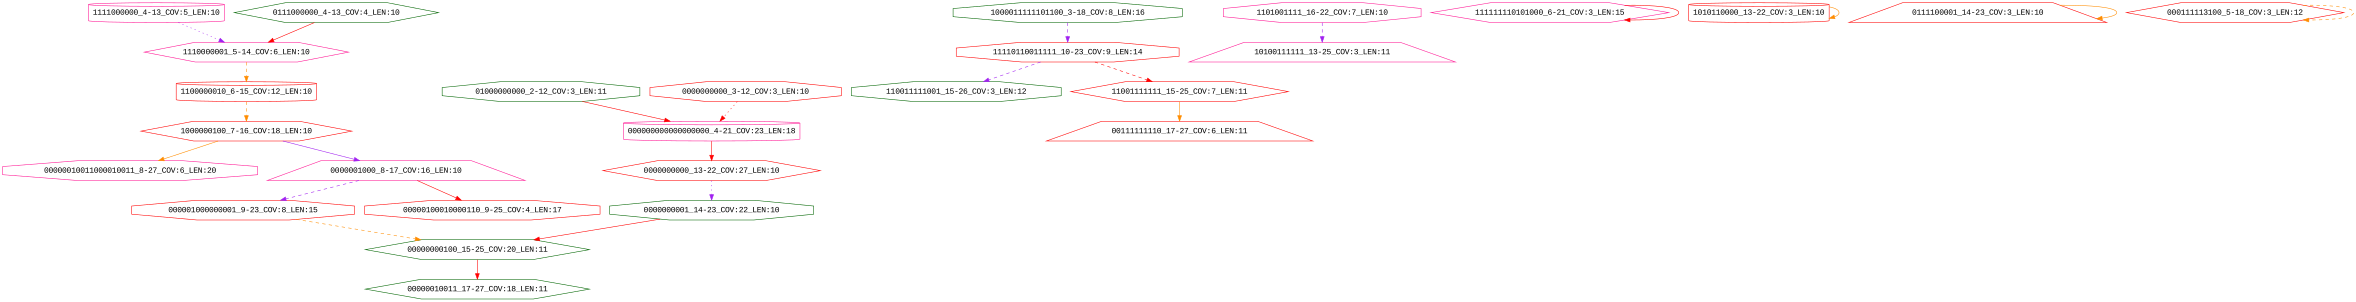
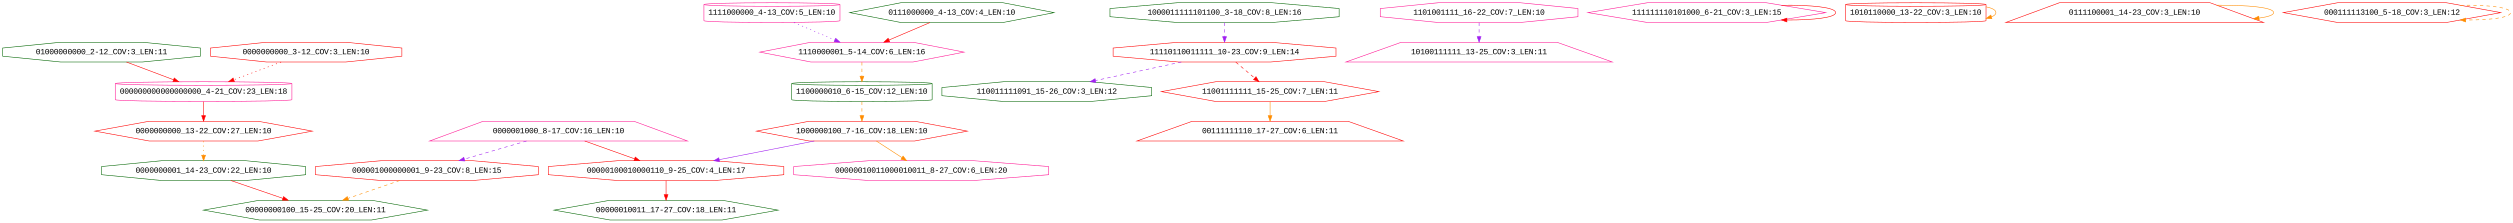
node "1110000001_5-14_COV:6_LEN:10": label "1110000001_5-14_COV:6_LEN:10" -> "1110000001_5-14_COV:6_LEN:16"
node "1100000010_6-15_COV:12_LEN:10": color red -> darkgreen
node "110011111001_15-26_COV:3_LEN:12": label "110011111001_15-26_COV:3_LEN:12" -> "110011111091_15-26_COV:3_LEN:12"
edge "1000000100_7-16_COV:18_LEN:10" -> "0000001000_8-17_COV:16_LEN:10": now "1000000100_7-16_COV:18_LEN:10" -> "00000100010000110_9-25_COV:4_LEN:17"
edge "0000000000_13-22_COV:27_LEN:10" -> "0000000001_14-23_COV:22_LEN:10": color purple -> darkorange
edge "00000000100_15-25_COV:20_LEN:11" -> "00000010011_17-27_COV:18_LEN:11": now "00000100010000110_9-25_COV:4_LEN:17" -> "00000010011_17-27_COV:18_LEN:11"
